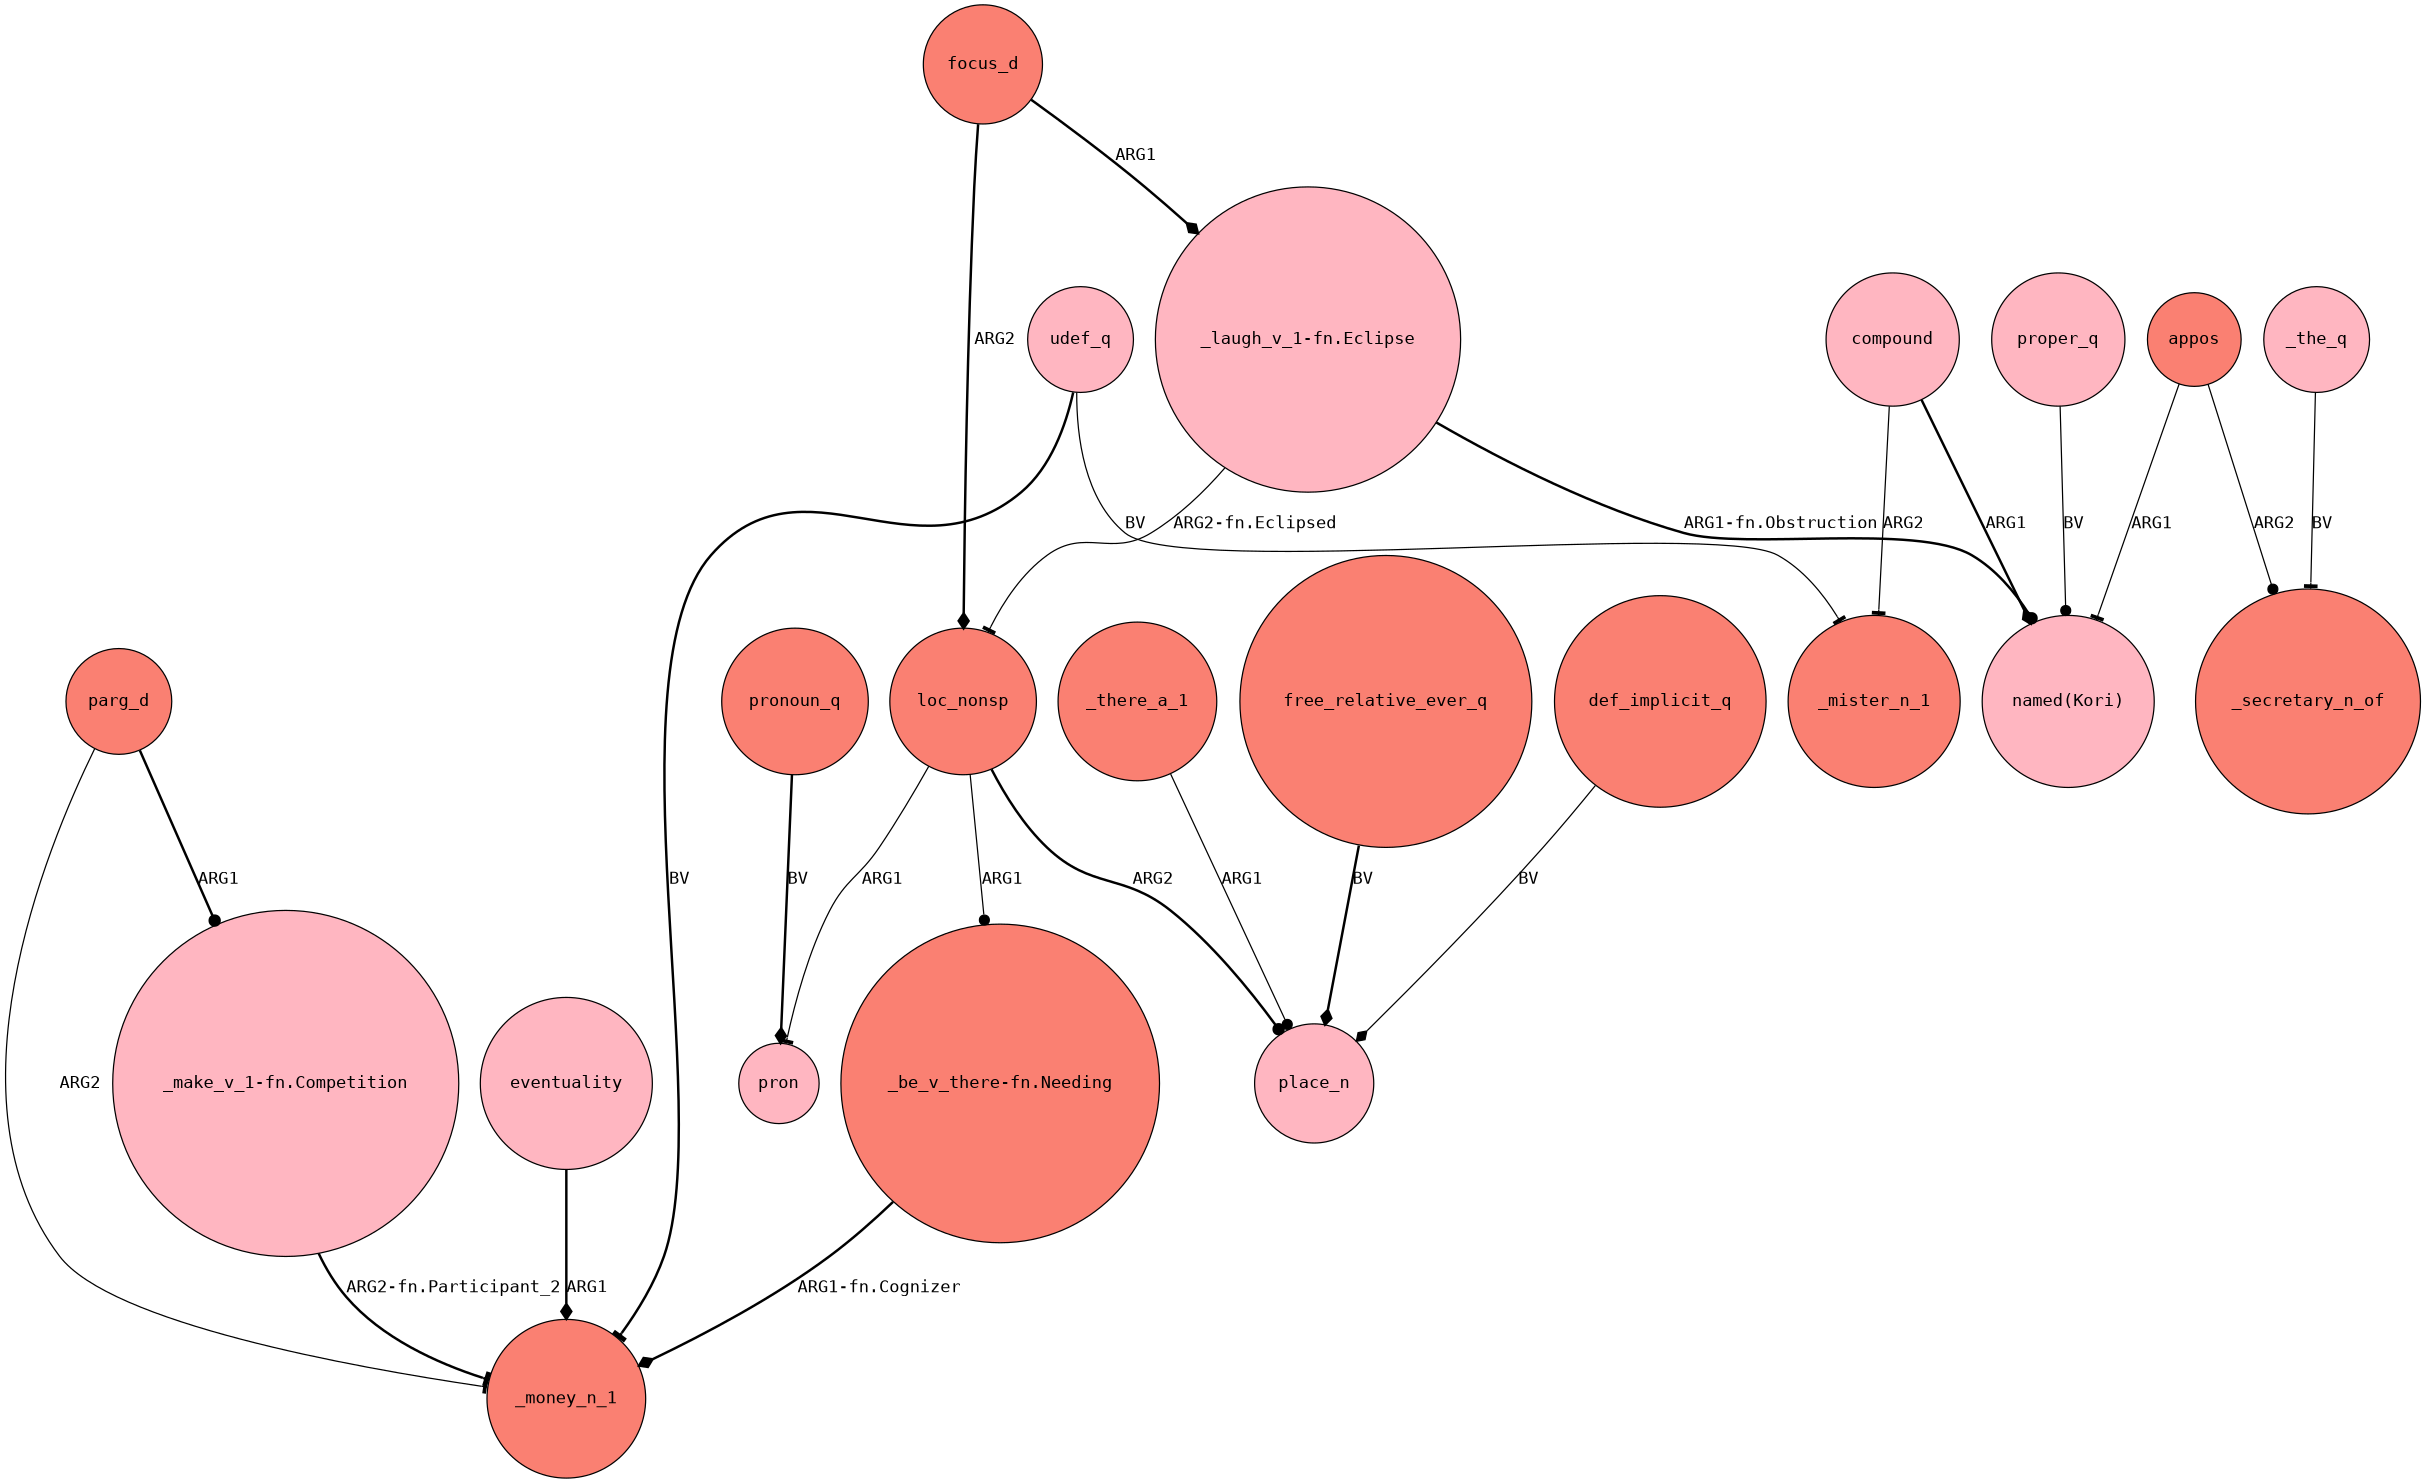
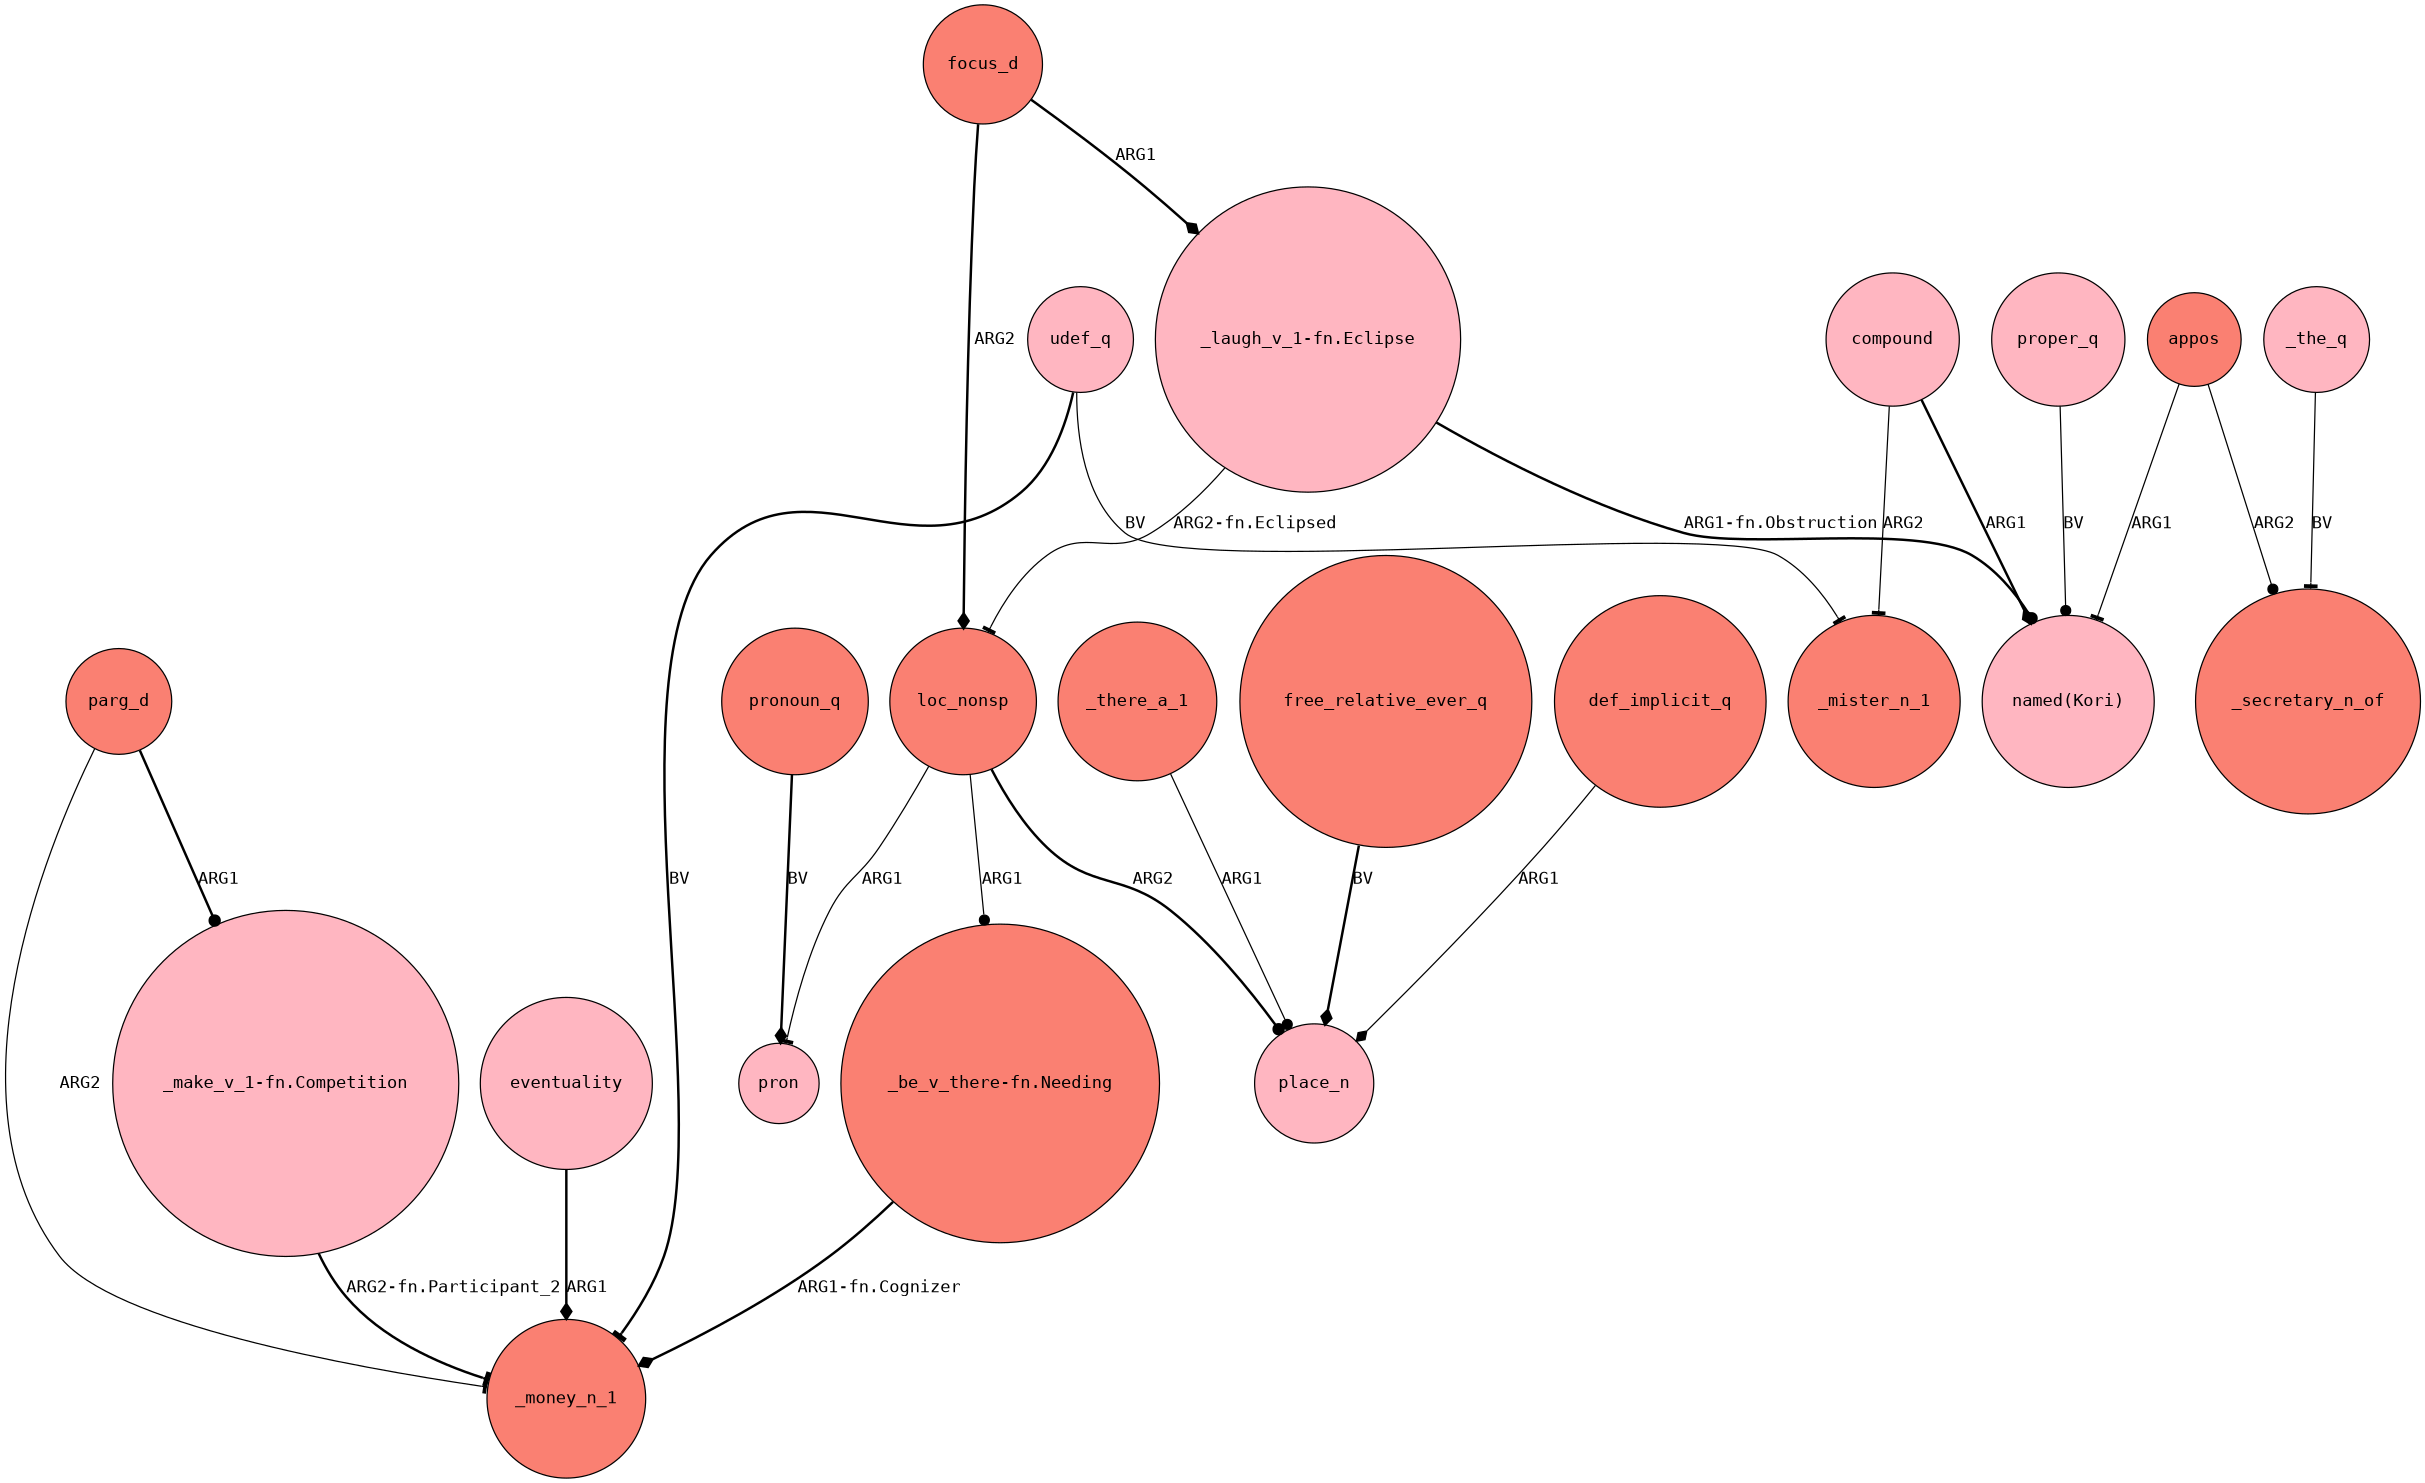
edge "def_implicit_q" -> "place_n": label "BV" -> "ARG1"
